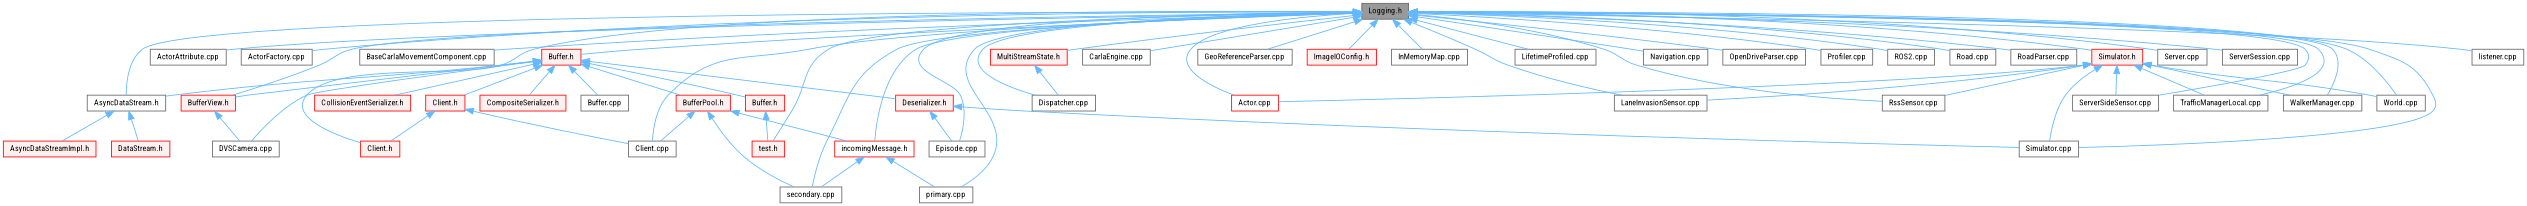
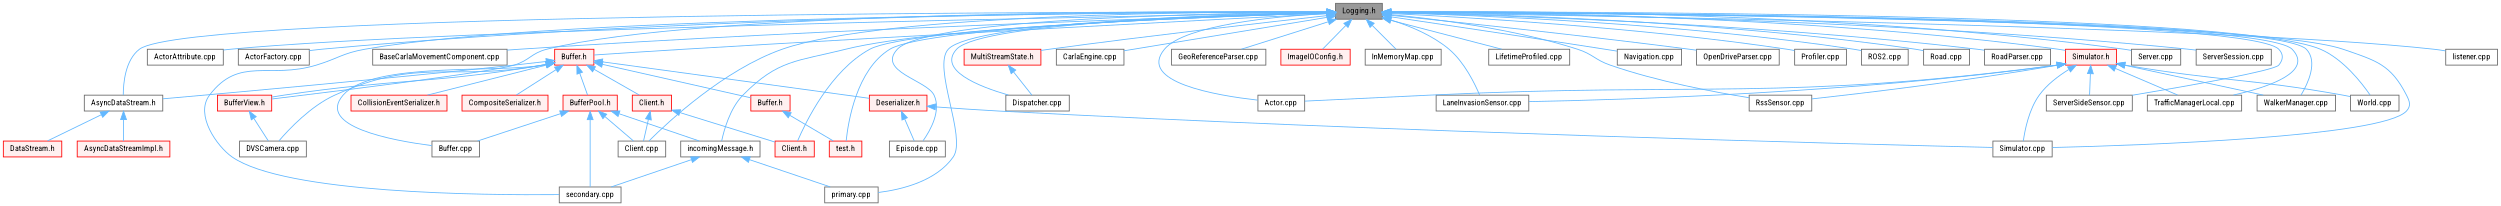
node "Actor.cpp": color red -> grey40
edge "Buffer.cpp" -> "BufferPool.h": added
node "incomingMessage.h": color red -> grey40
